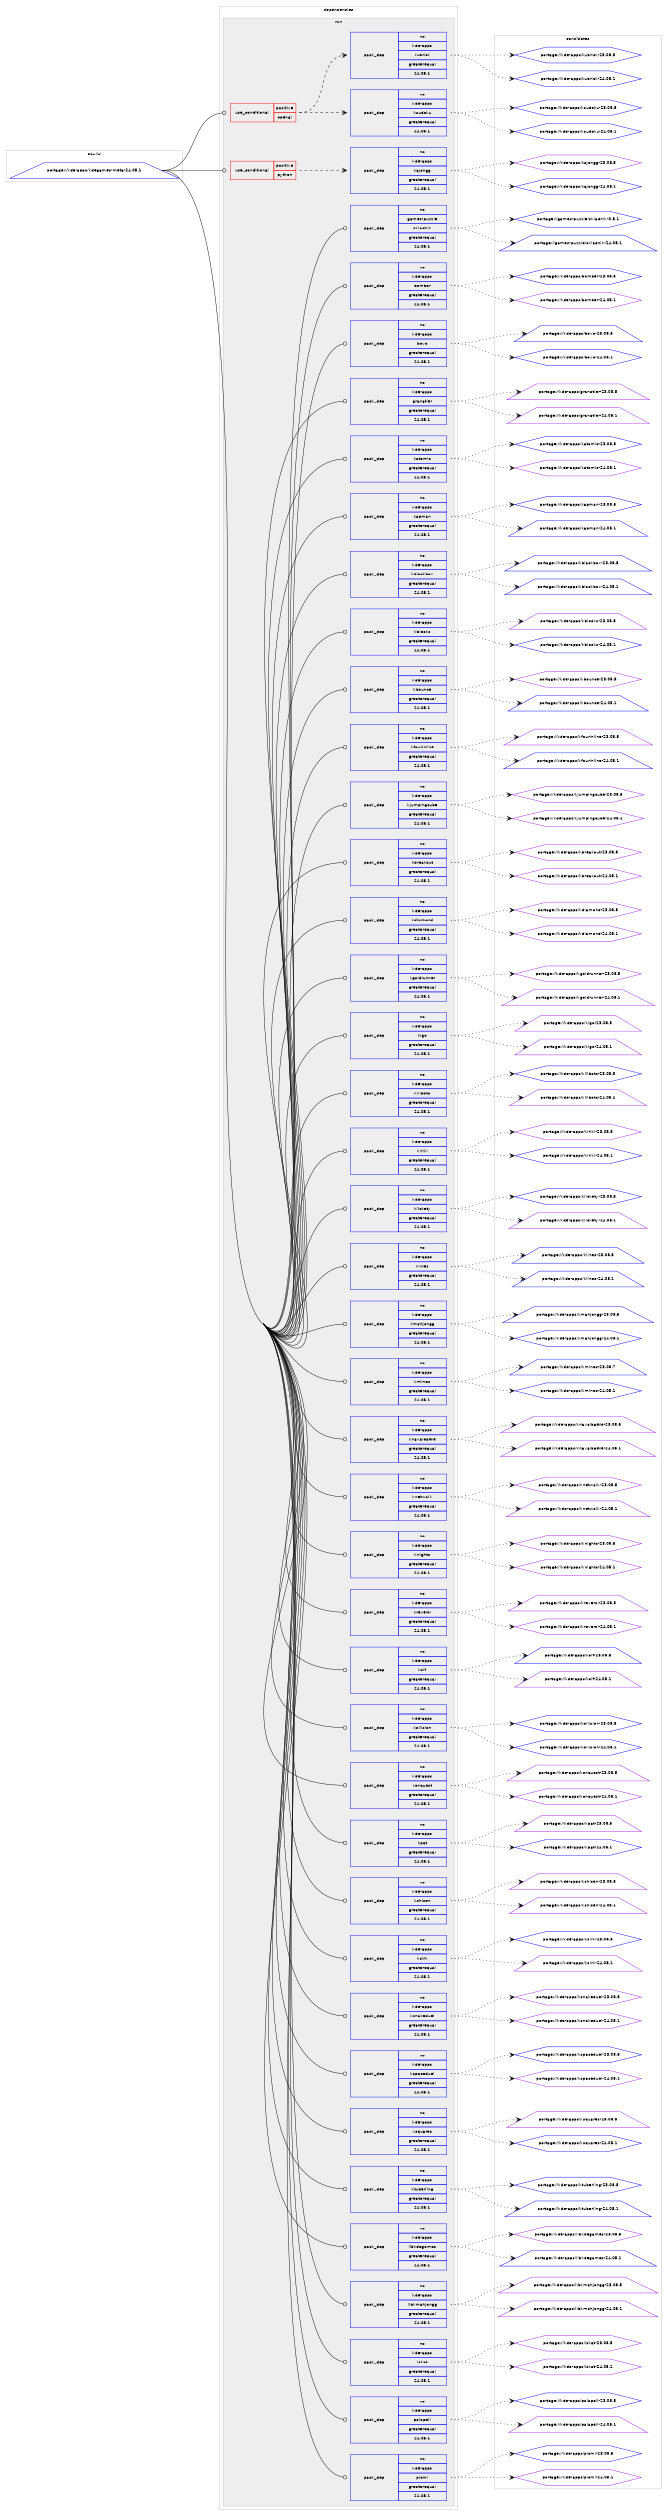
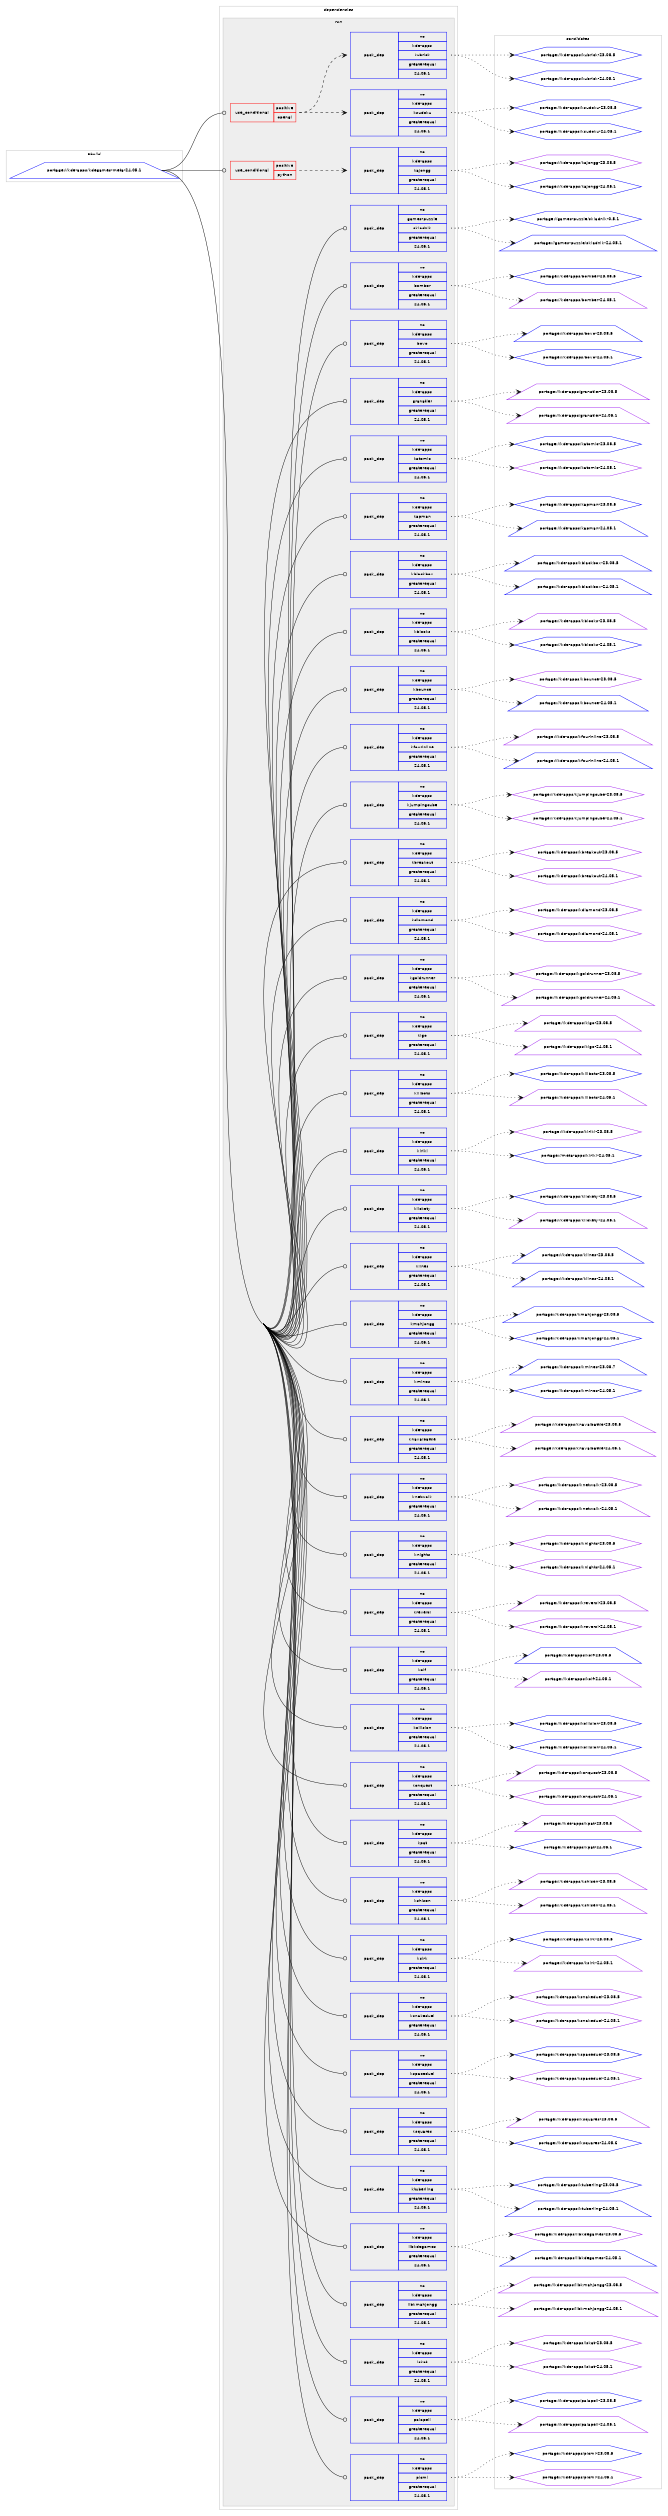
node "portage://kde-apps/bomber-24.05.1": shape hexagon -> trapezium
node "portage://kde-apps/kiriki-24.05.1": label "portage://kde-apps/kiriki-24.05.1" -> "portage://meta-apps/kiriki-24.05.1"
node "portage://kde-apps/ksquares-24.05.1": label "portage://kde-apps/ksquares-24.05.1" -> "portage://kde-apps/ksquares-24.05.6"
